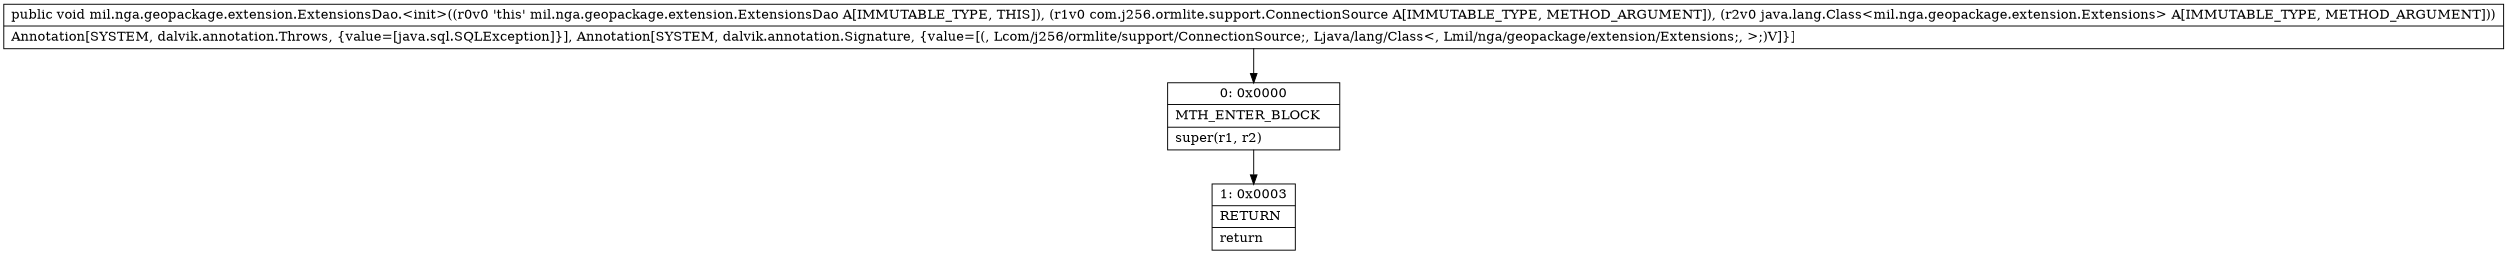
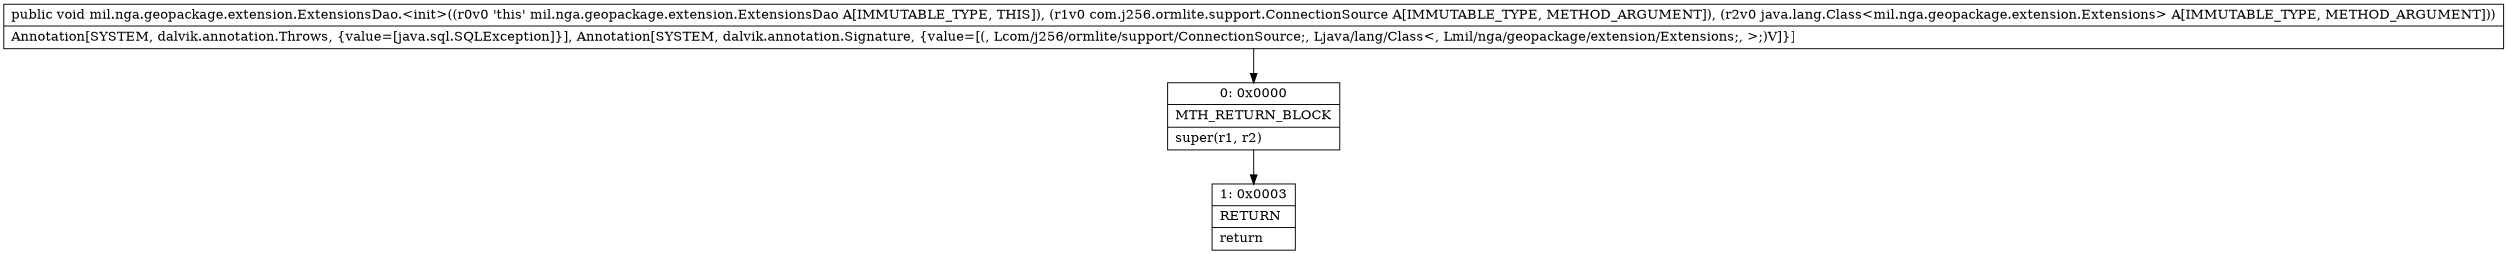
node "0: 0x0000": text "MTH_ENTER_BLOCK" -> "MTH_RETURN_BLOCK"
